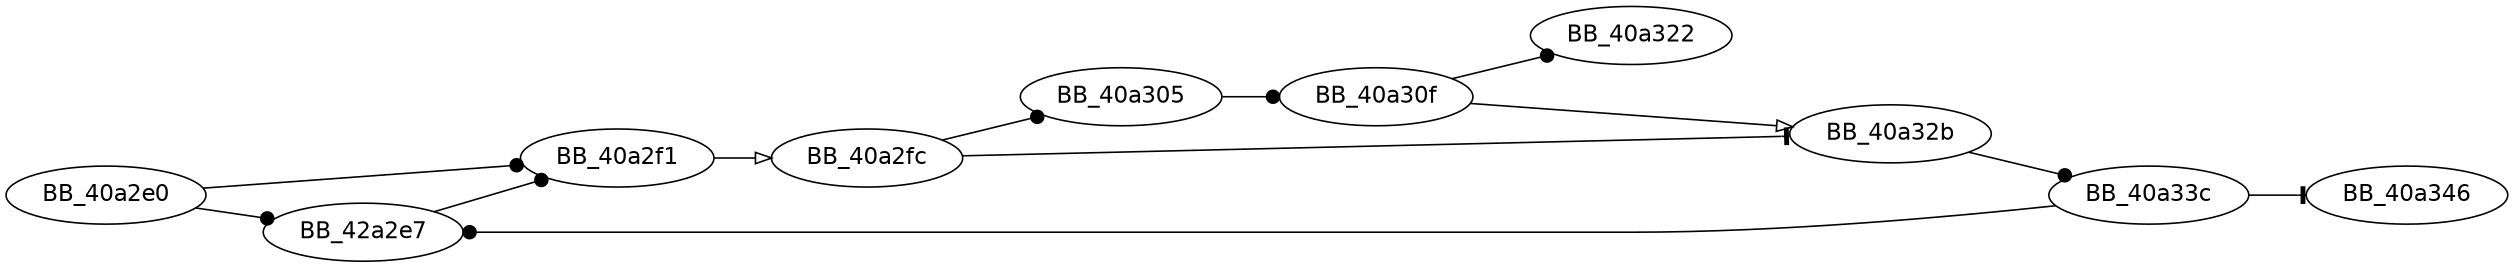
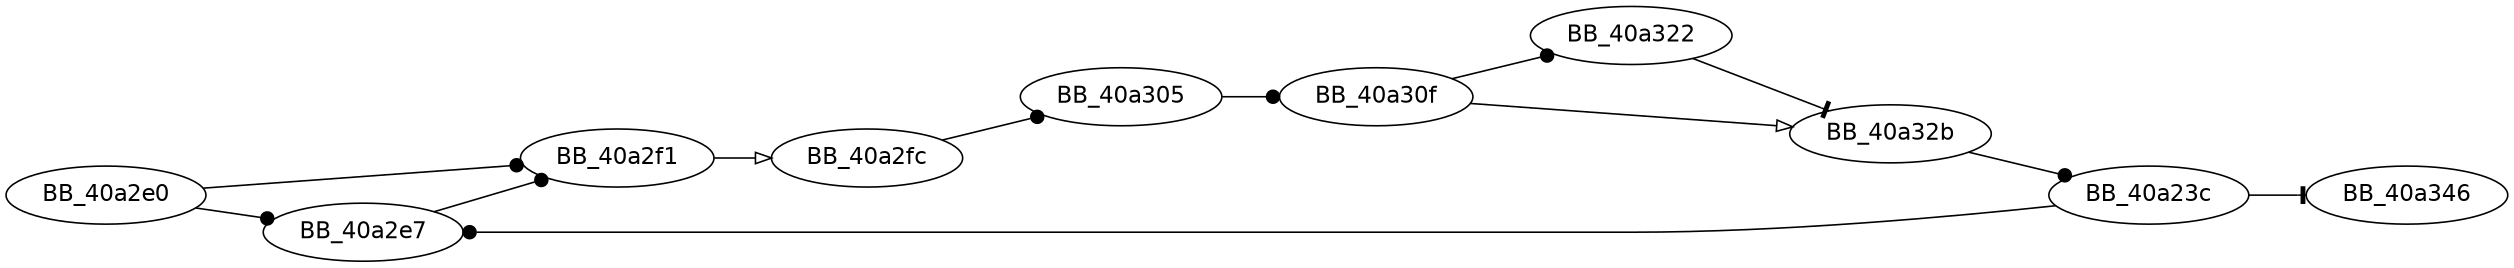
edge "BB_40a2fc" -> "BB_40a32b": now "BB_40a322" -> "BB_40a32b"
node "BB_40a33c": label "BB_40a33c" -> "BB_40a23c"
node "BB_42a2e7": label "BB_42a2e7" -> "BB_40a2e7"
